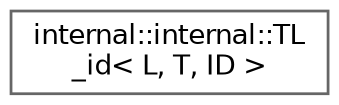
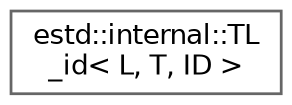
node "internal::internal::TL _id< L, T, ID >": label "internal::internal::TL _id< L, T, ID >" -> "estd::internal::TL _id< L, T, ID >"
